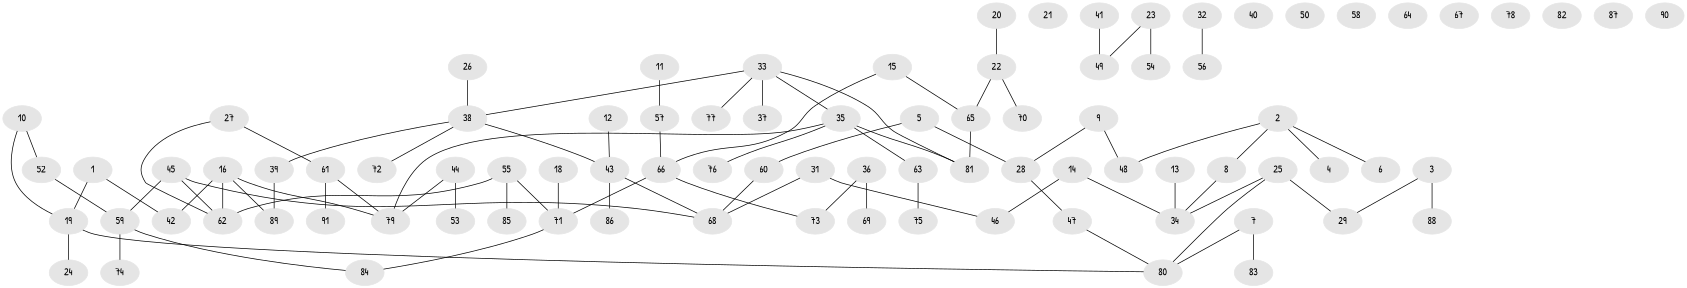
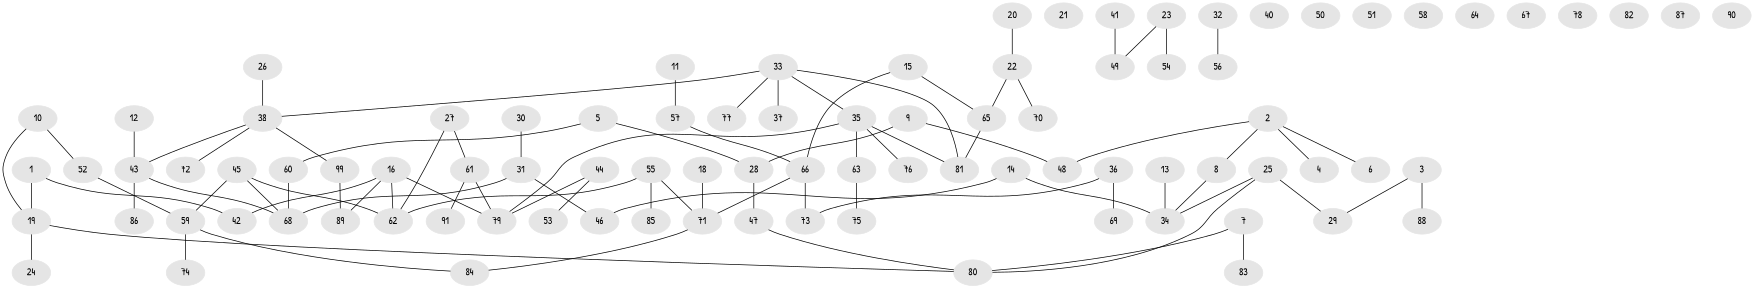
node "51": added
node "30": added
node "39": label "39" -> "99"
